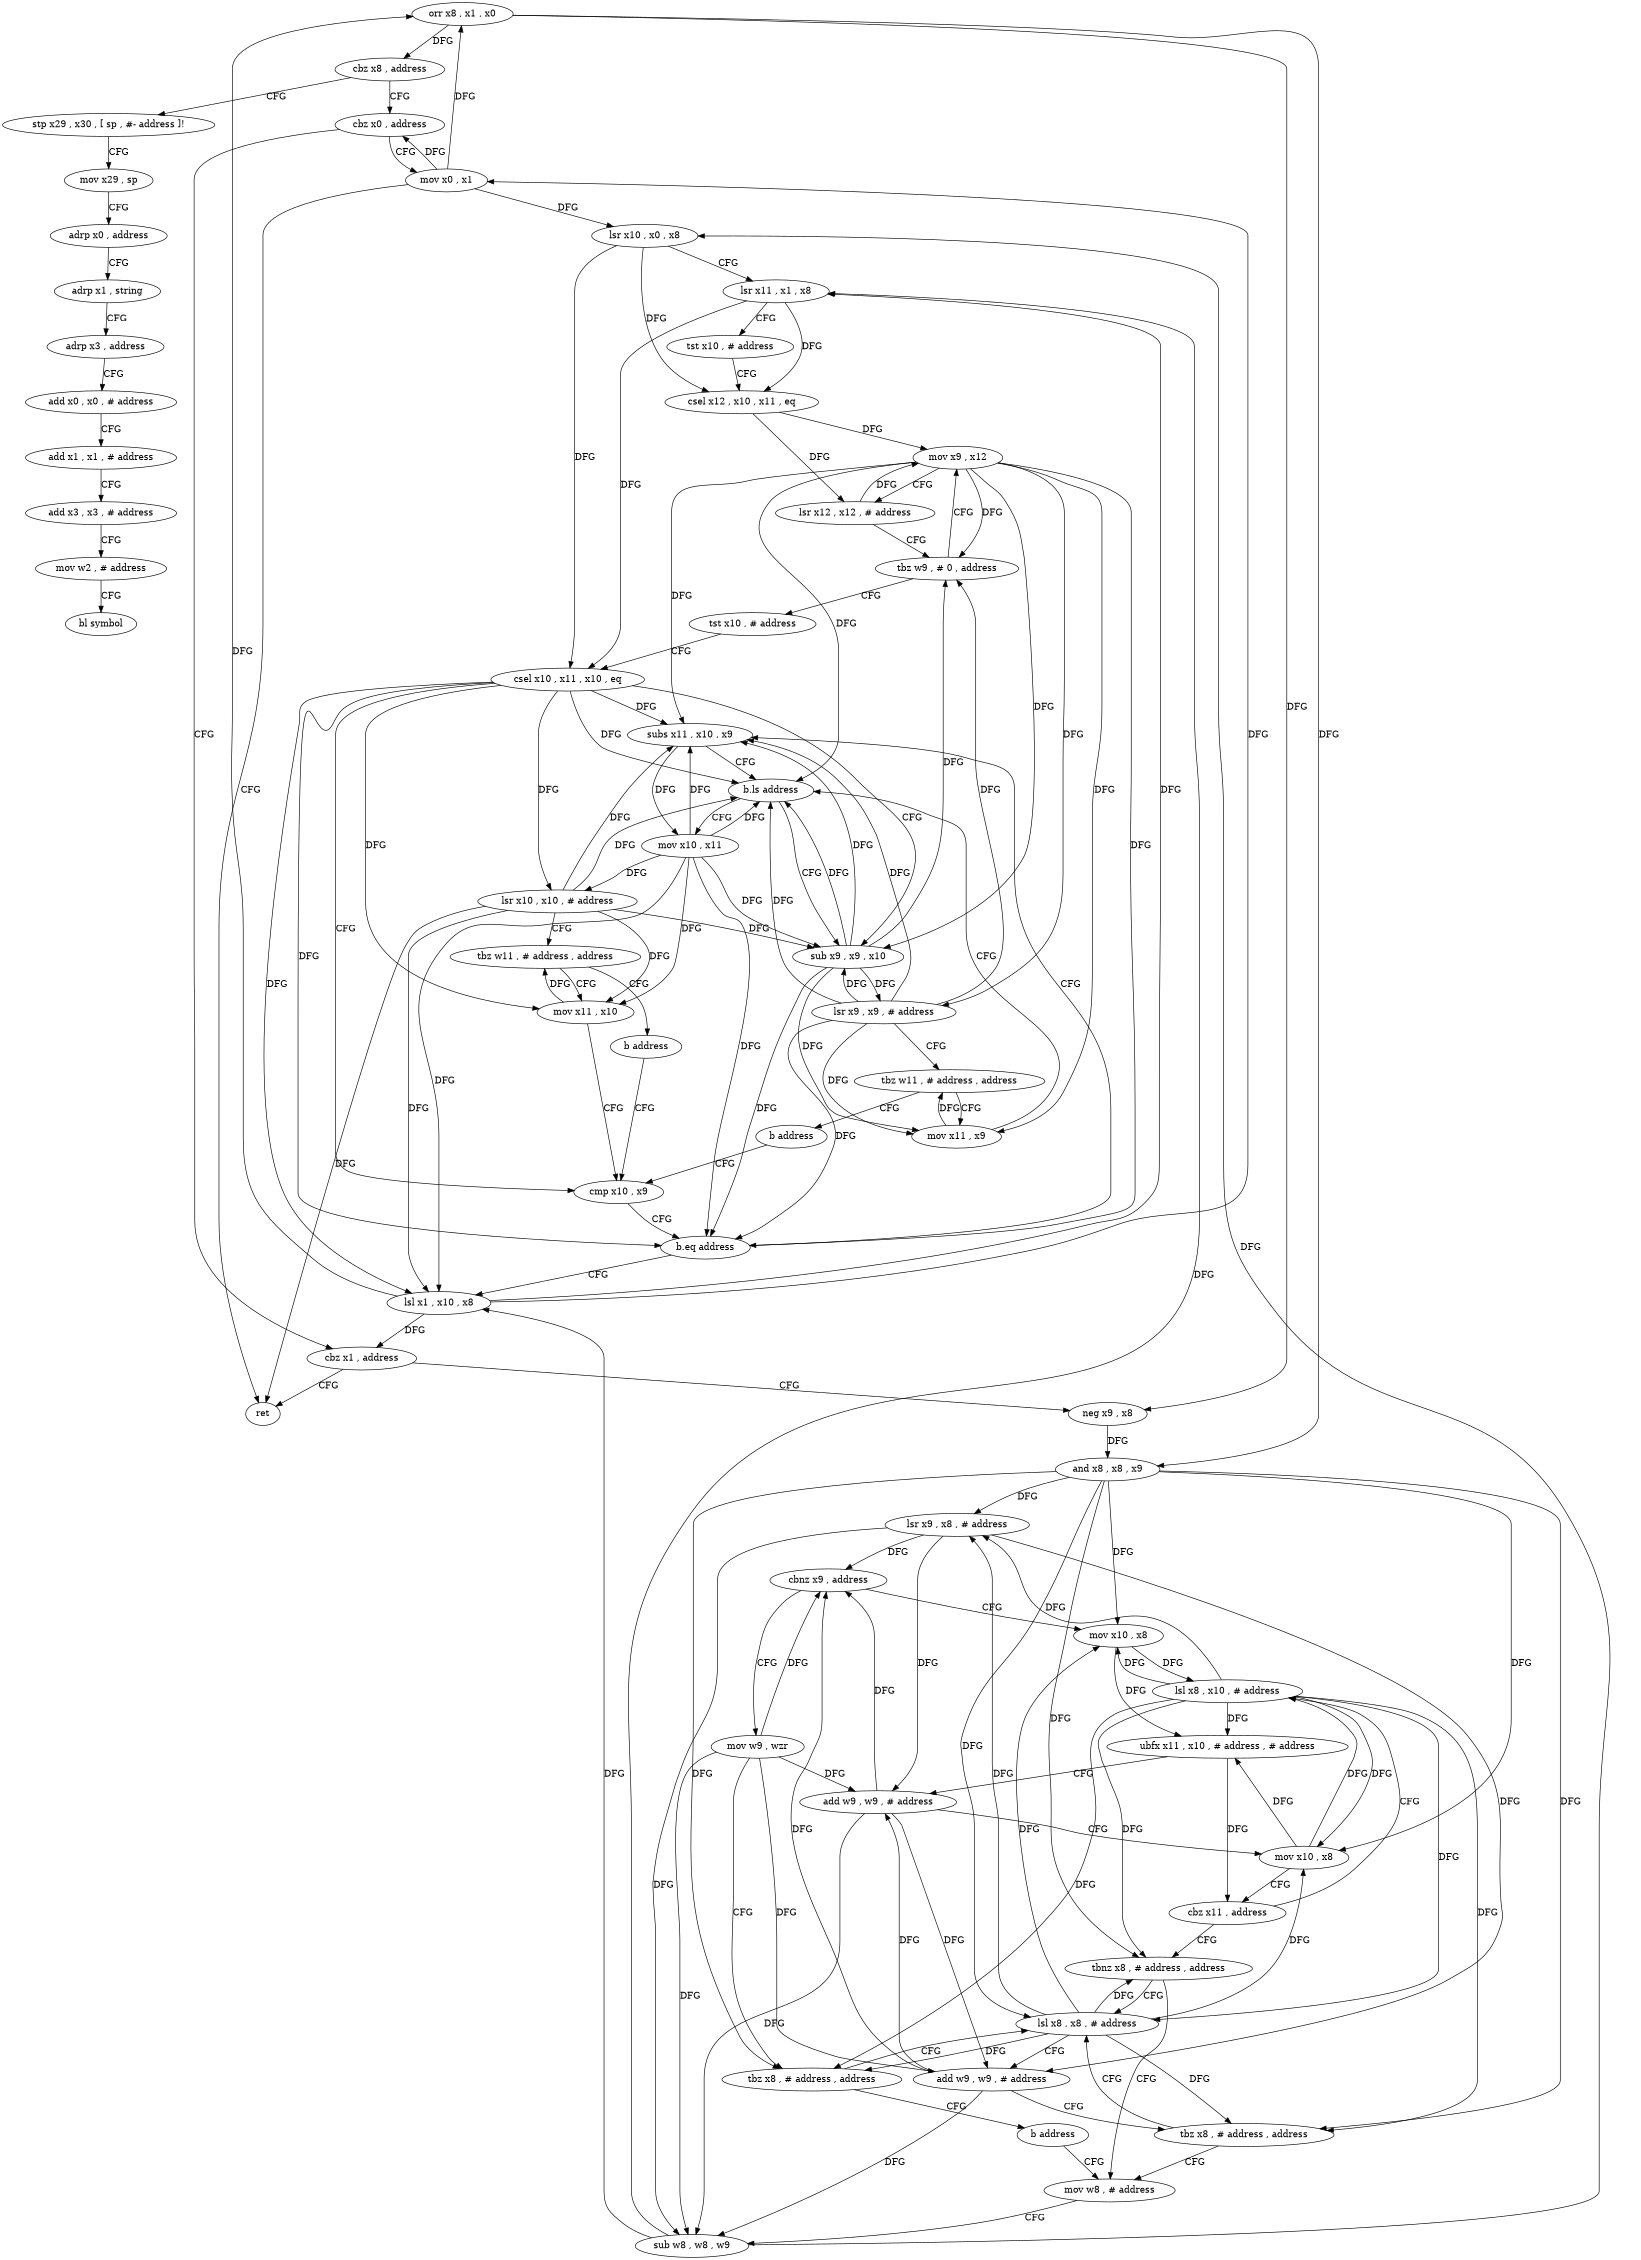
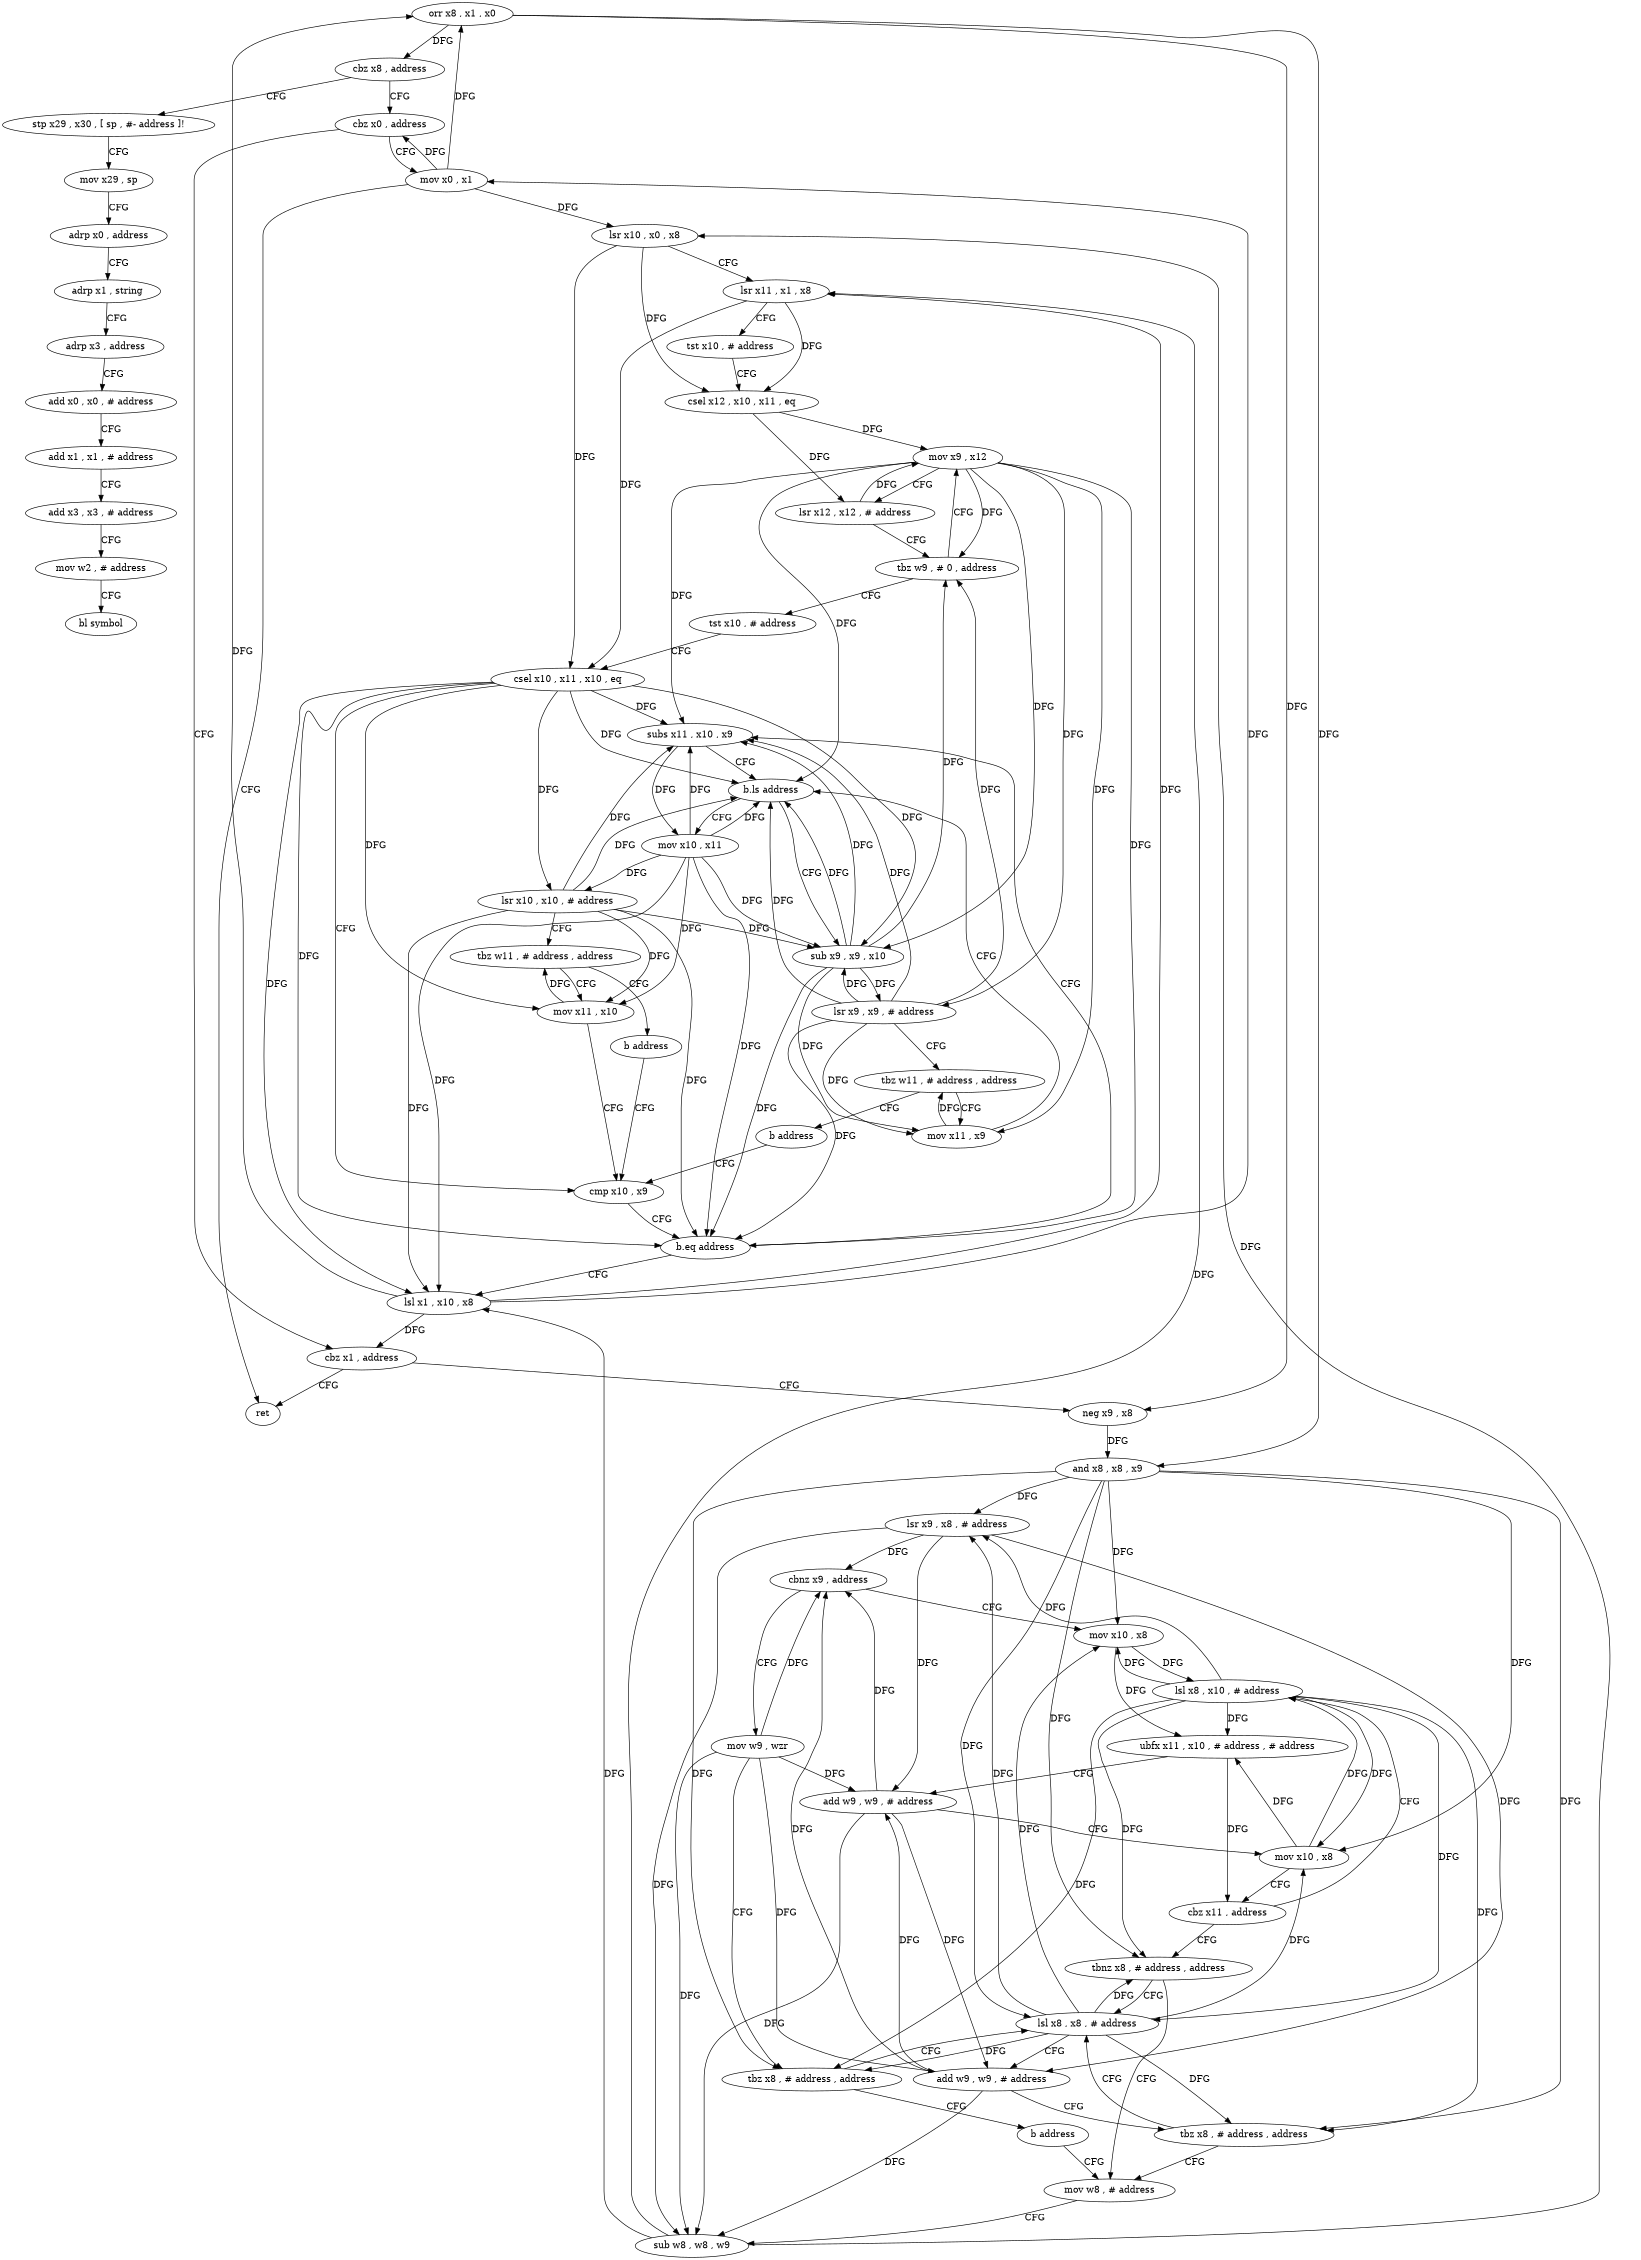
edge "csel x10 , x11 , x10 , eq" -> "sub x9 , x9 , x10": label "CFG" -> "DFG"
edge "lsr x10 , x10 , # address" -> "ret": now "lsr x10 , x10 , # address" -> "b.eq address"
